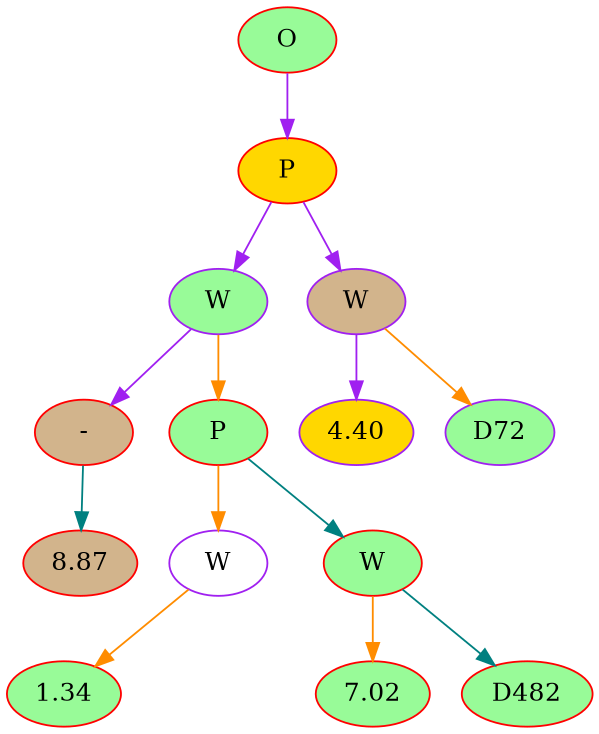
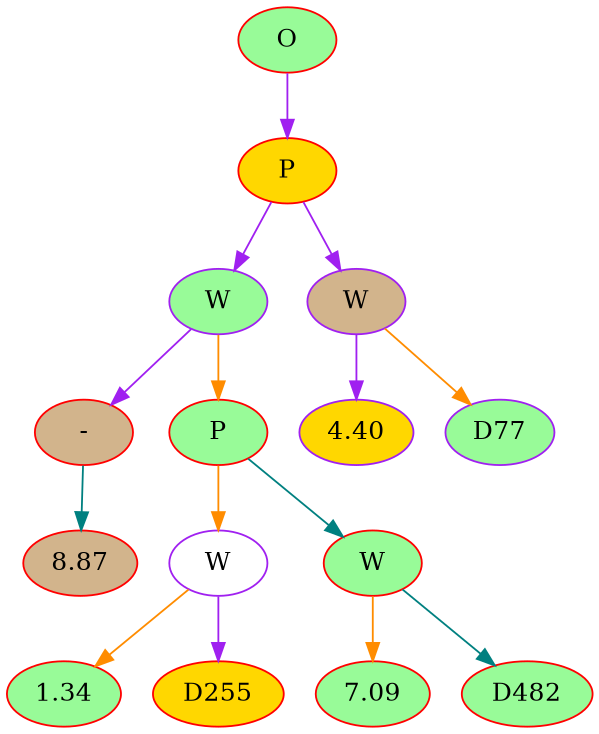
node "D72": label "D72" -> "D77"
node "D255": added
node "7.02": label "7.02" -> "7.09"
